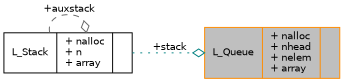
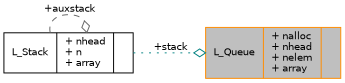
node "L_Stack": text "+ nalloc" -> "+ nhead"
